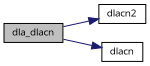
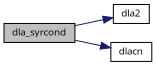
node "dlacn2": label "dlacn2" -> "dla2"
node "dla_dlacn": label "dla_dlacn" -> "dla_syrcond"
